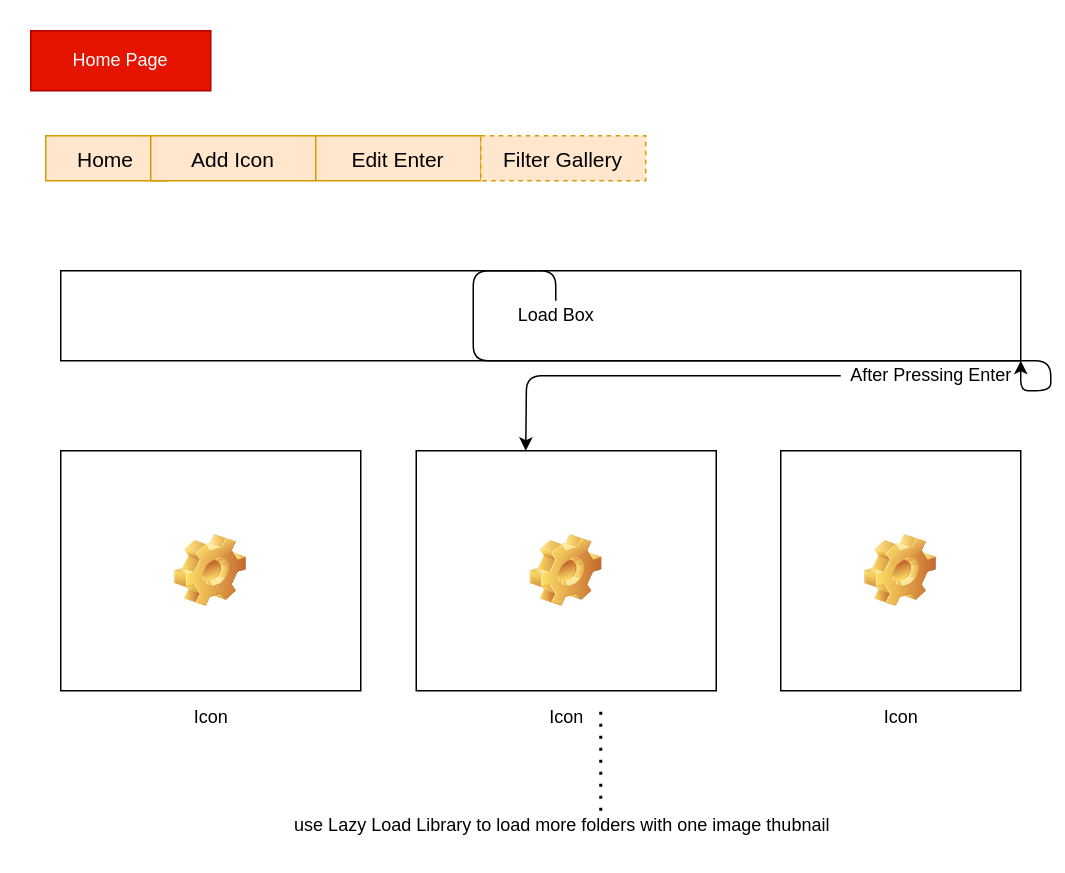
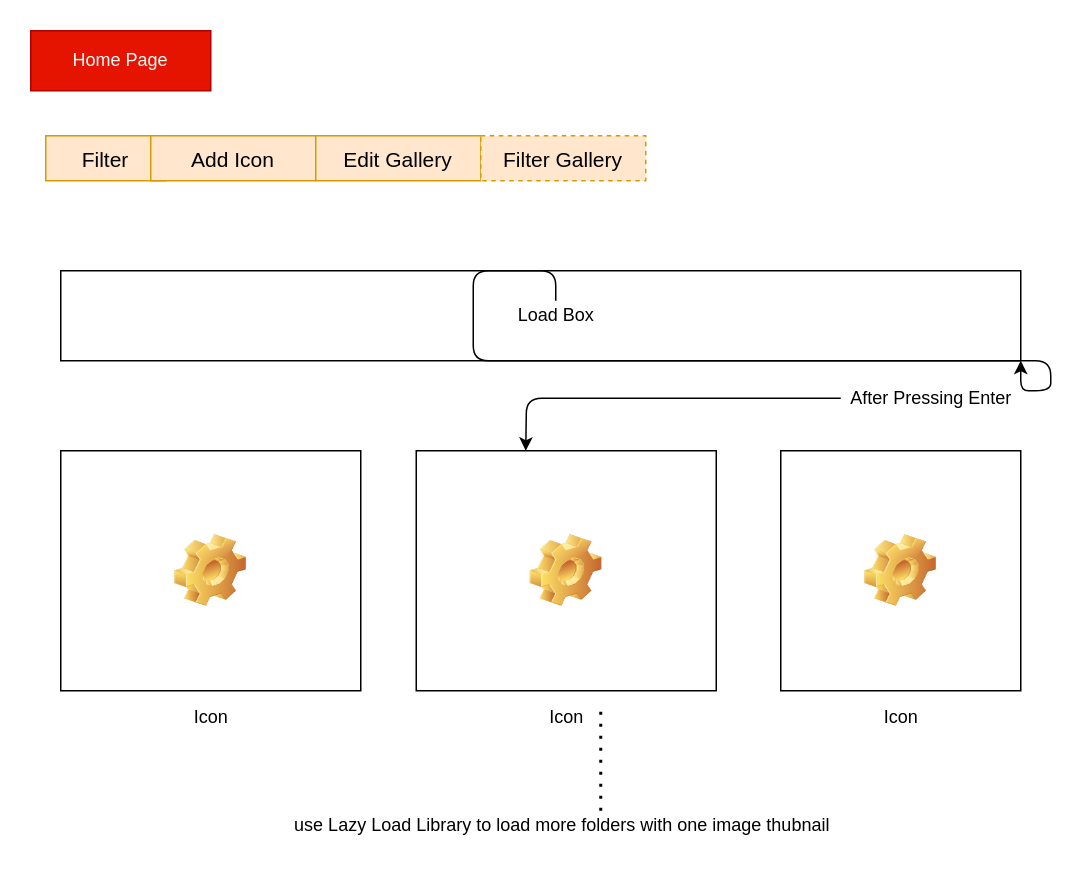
node "Home": label "Home" -> "Filter"
node "Edit Enter": label "Edit Enter" -> "Edit Gallery"
node "After Pressing Enter": moved (931, 376) -> (931, 398)
